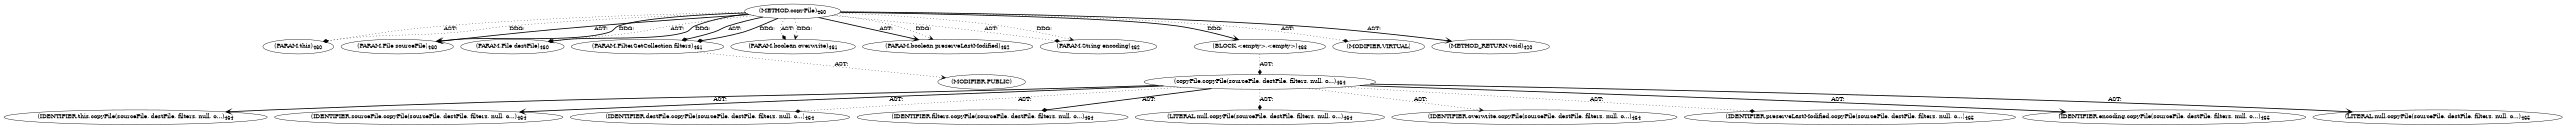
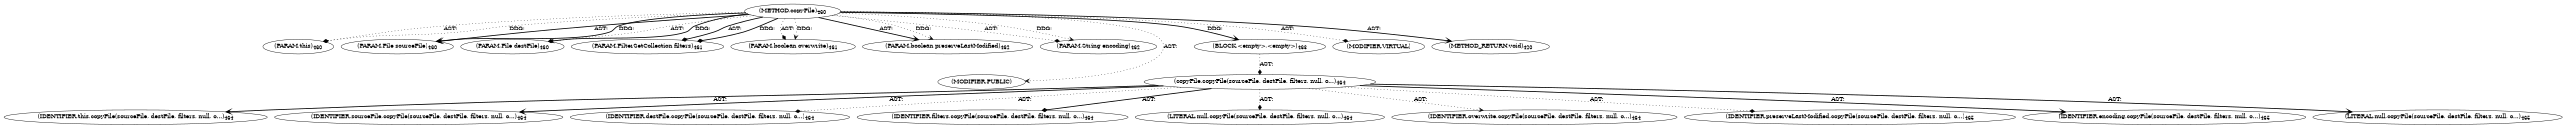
edge "(PARAM,FilterSetCollection filters)" -> "(MODIFIER,PUBLIC)": now "(METHOD,copyFile)" -> "(MODIFIER,PUBLIC)"
